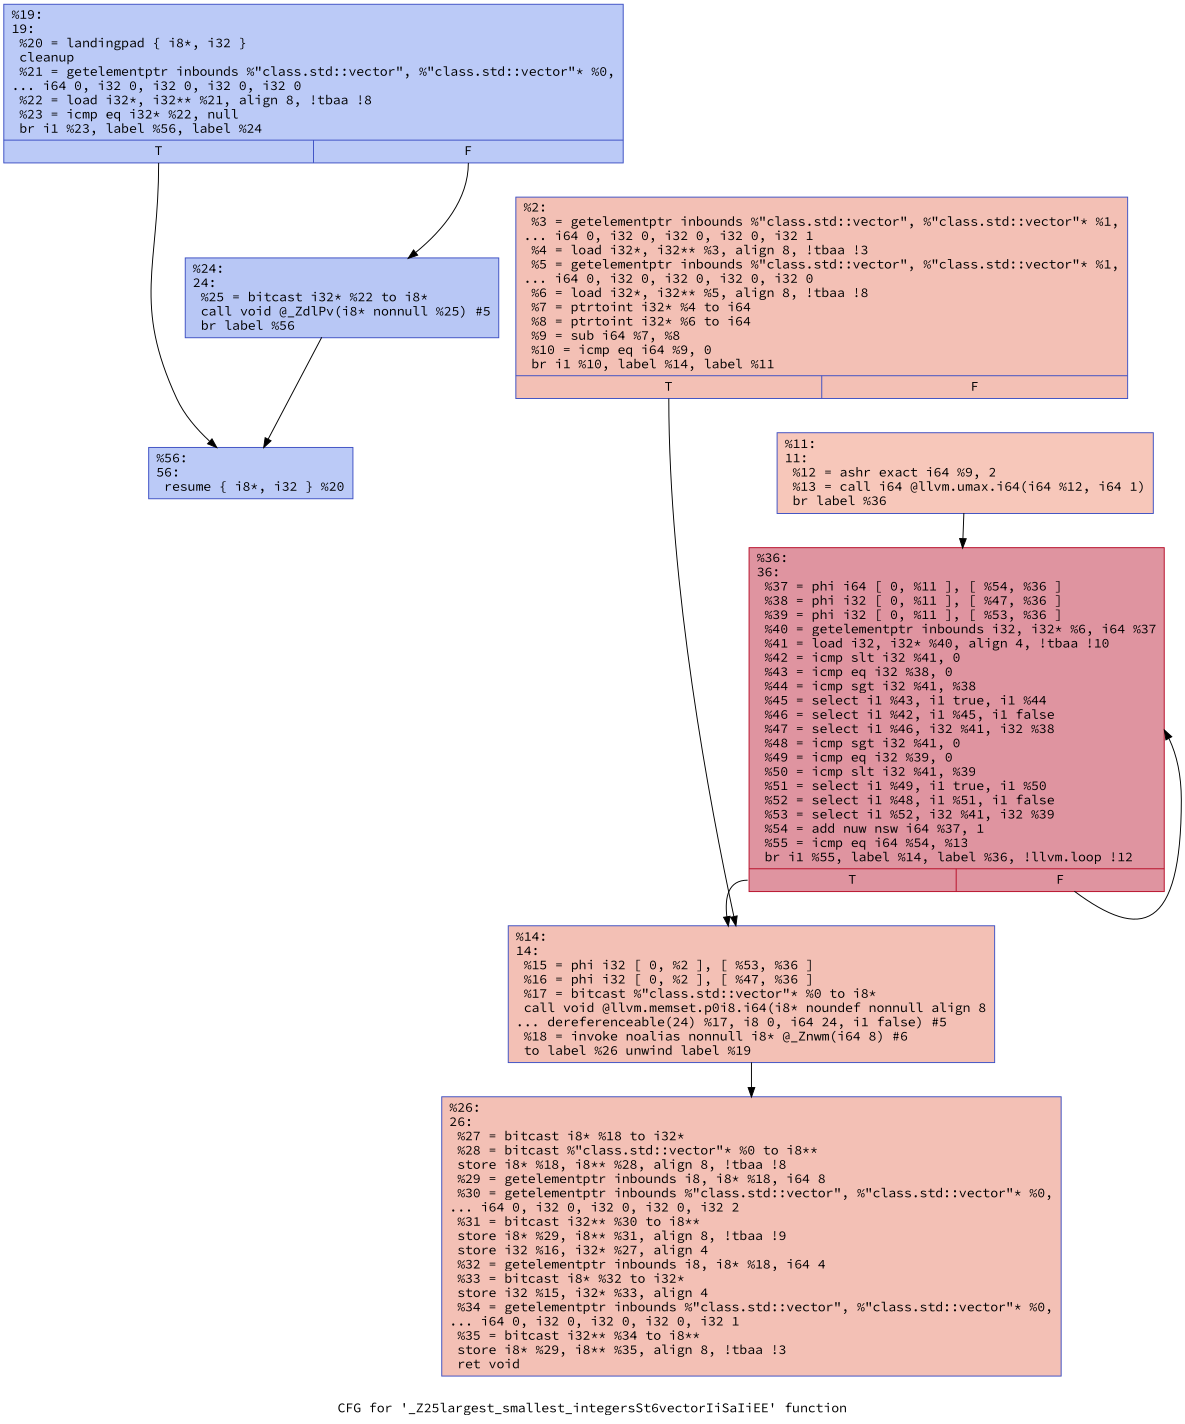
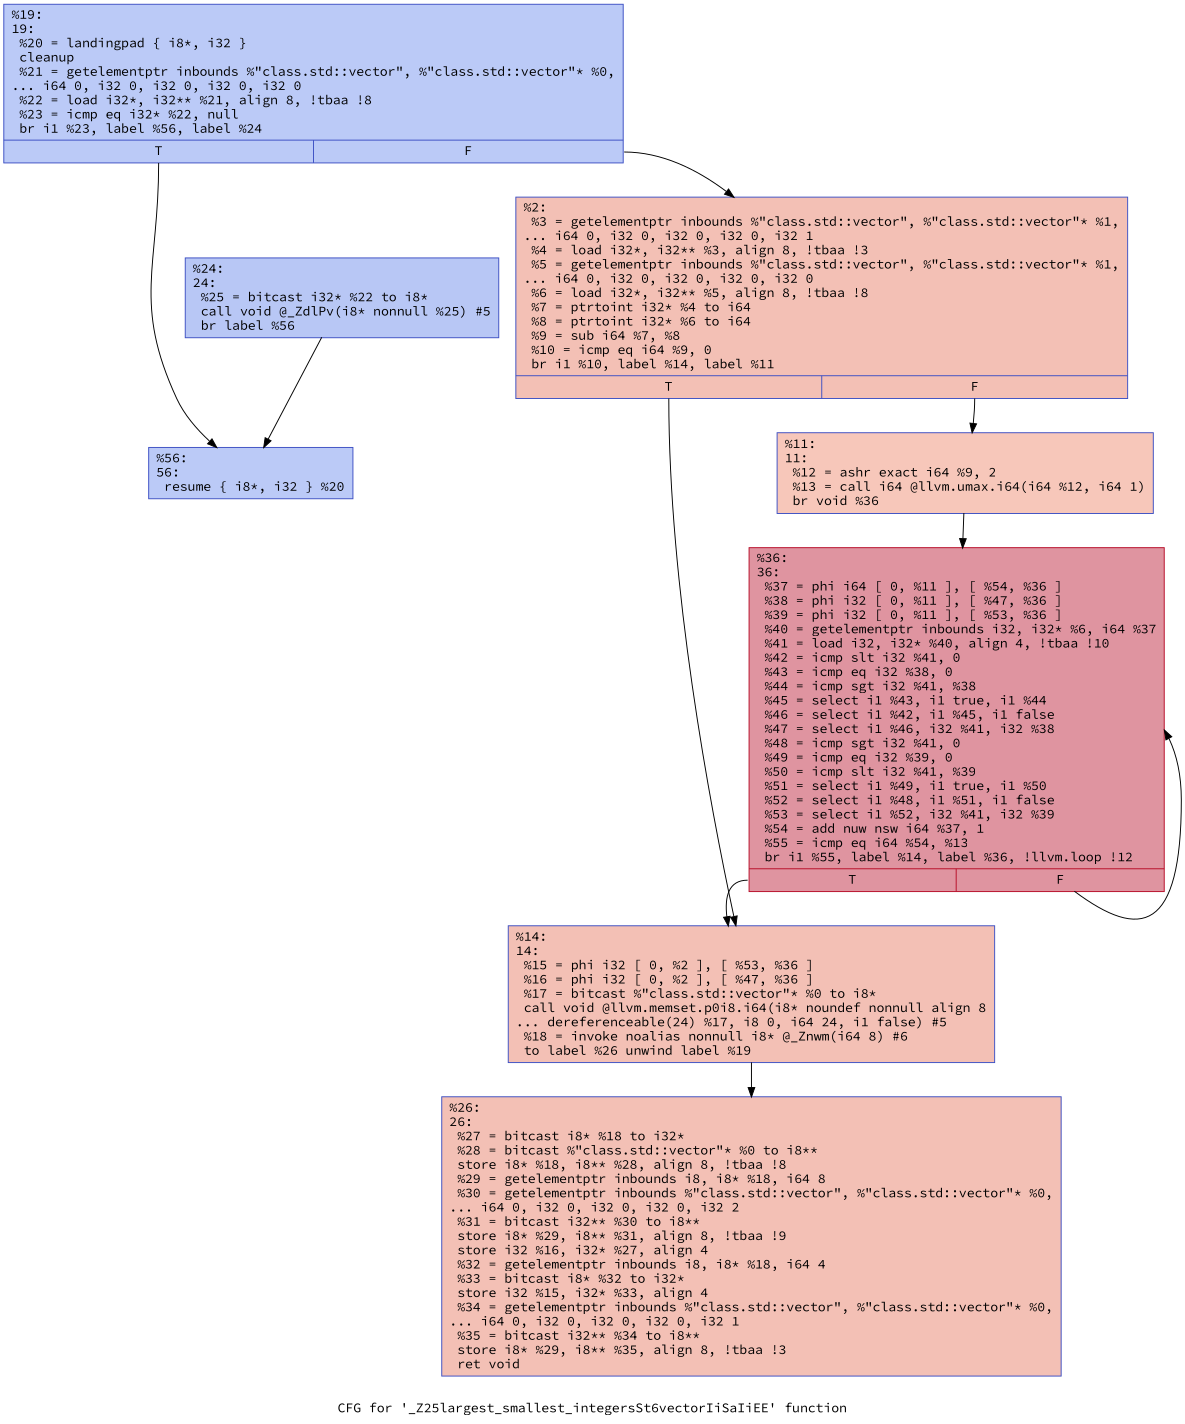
edge "%19:" -> "%24:": now "%19:" -> "%2:"
edge "%2:" -> "%11:": added
node "%11:": text "br label %36" -> "br void %36"
